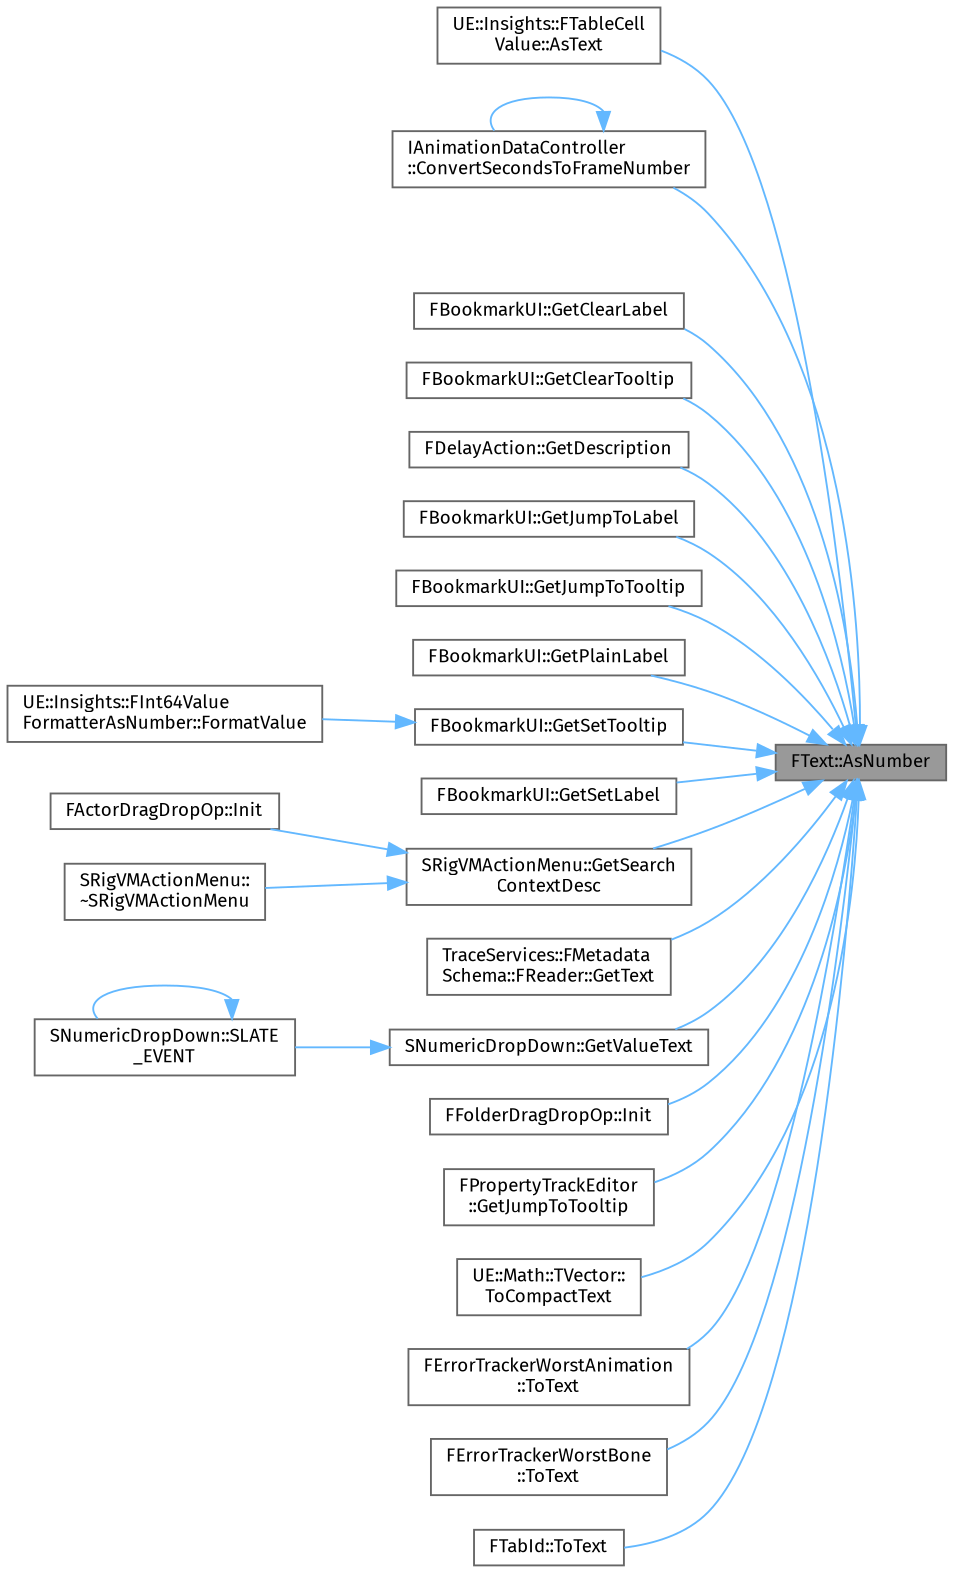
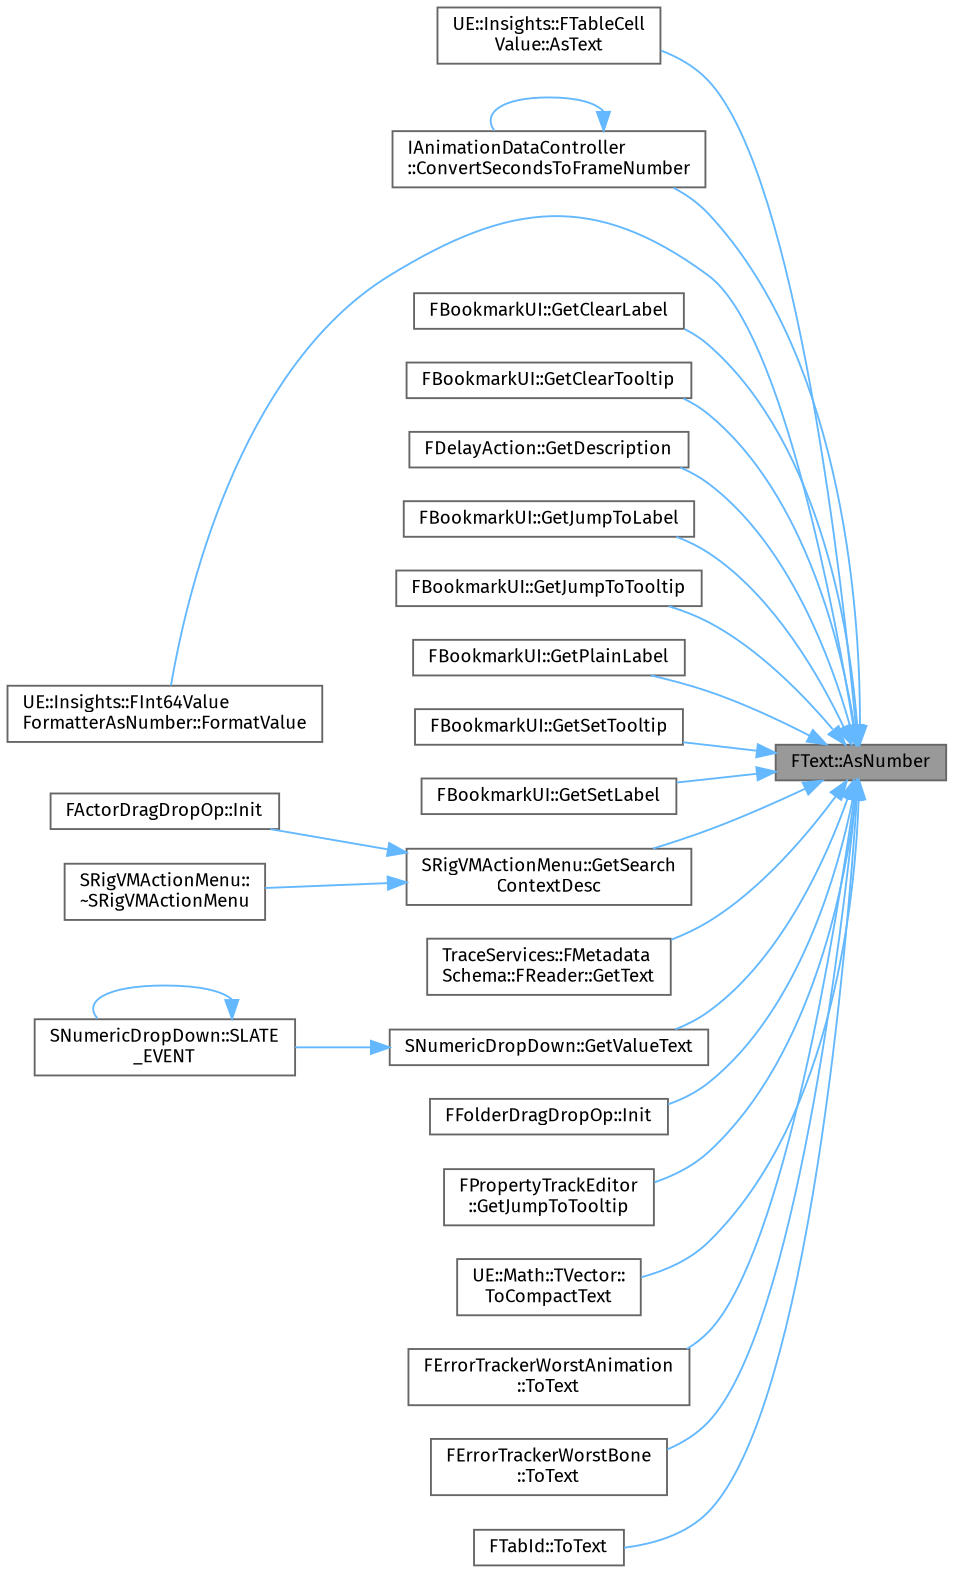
edge "UE::Insights::FInt64Value FormatterAsNumber::FormatValue" -> "FBookmarkUI::GetSetTooltip": now "UE::Insights::FInt64Value FormatterAsNumber::FormatValue" -> "FText::AsNumber"
